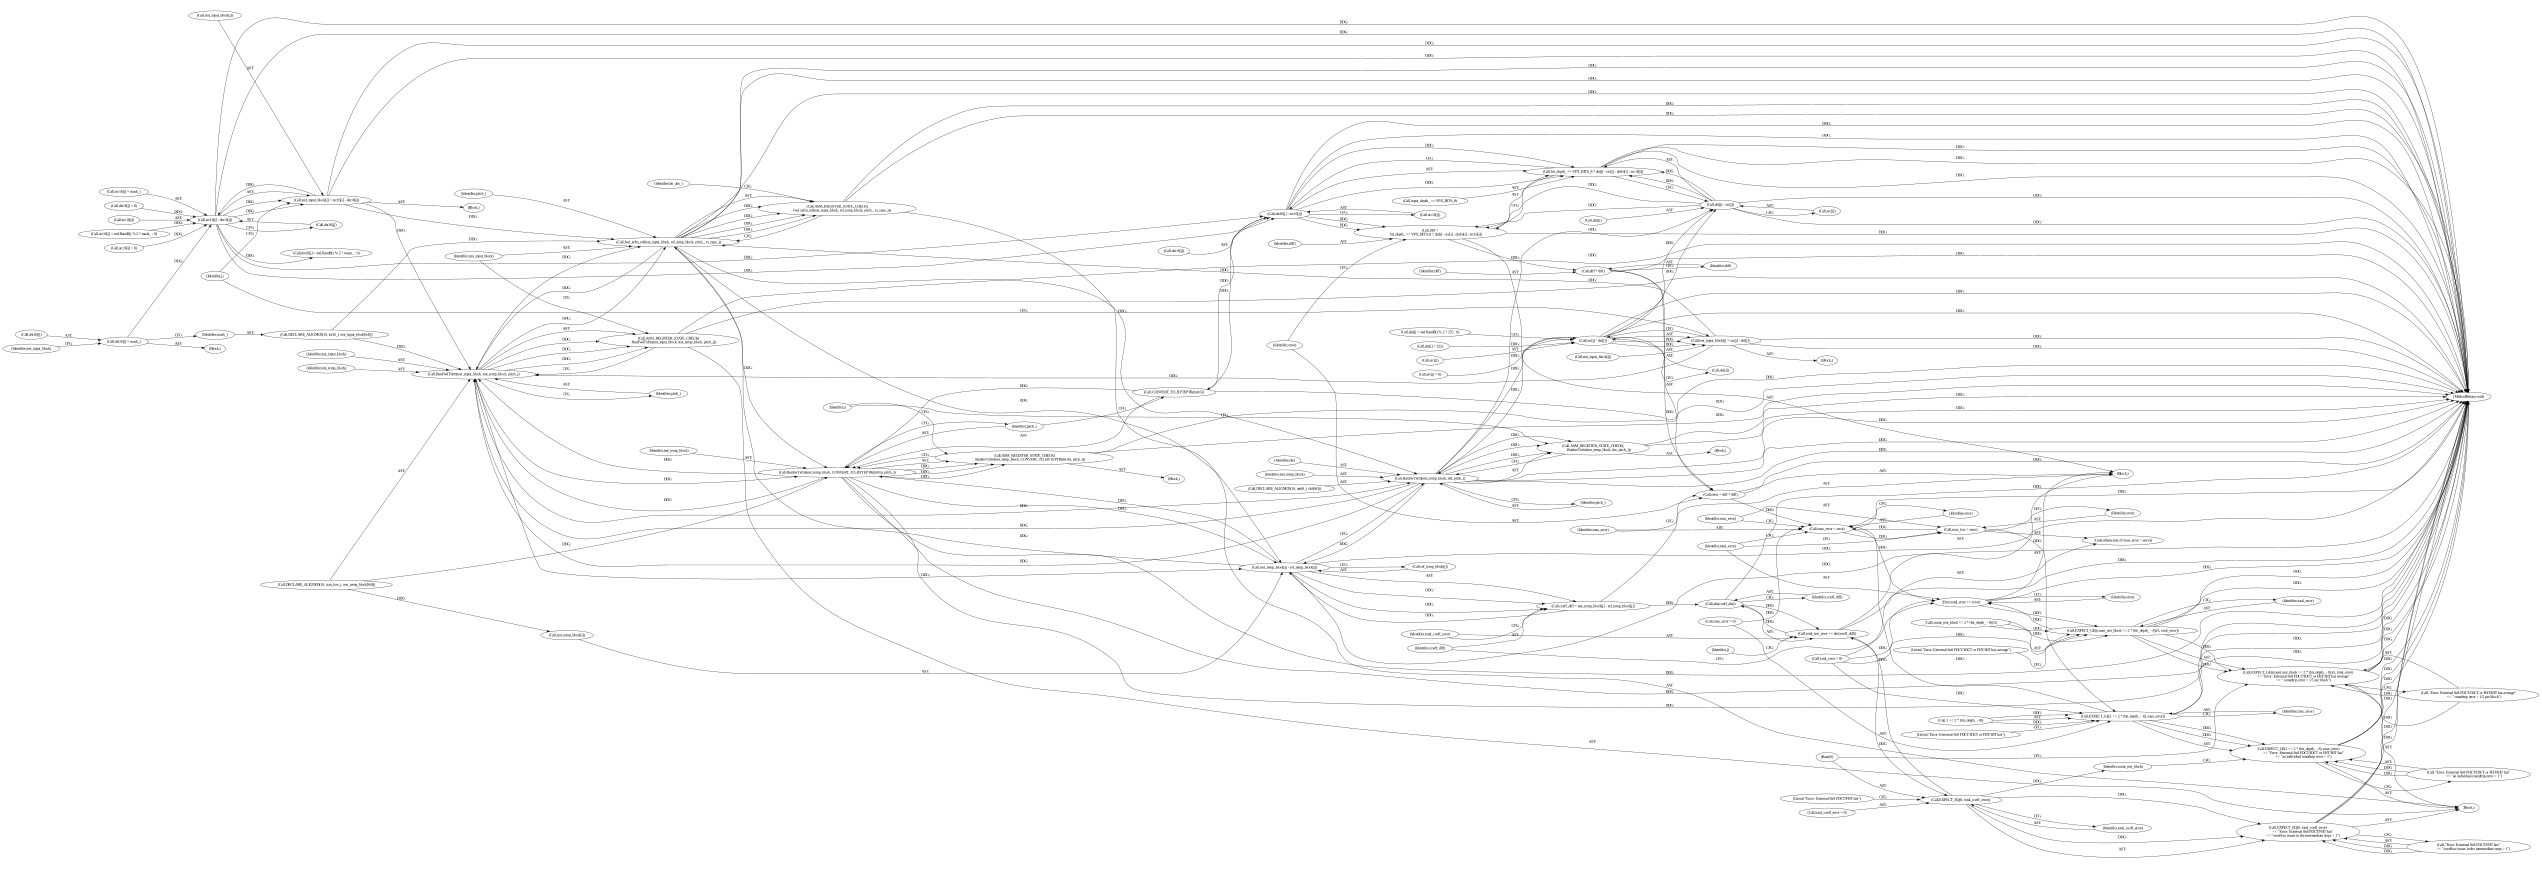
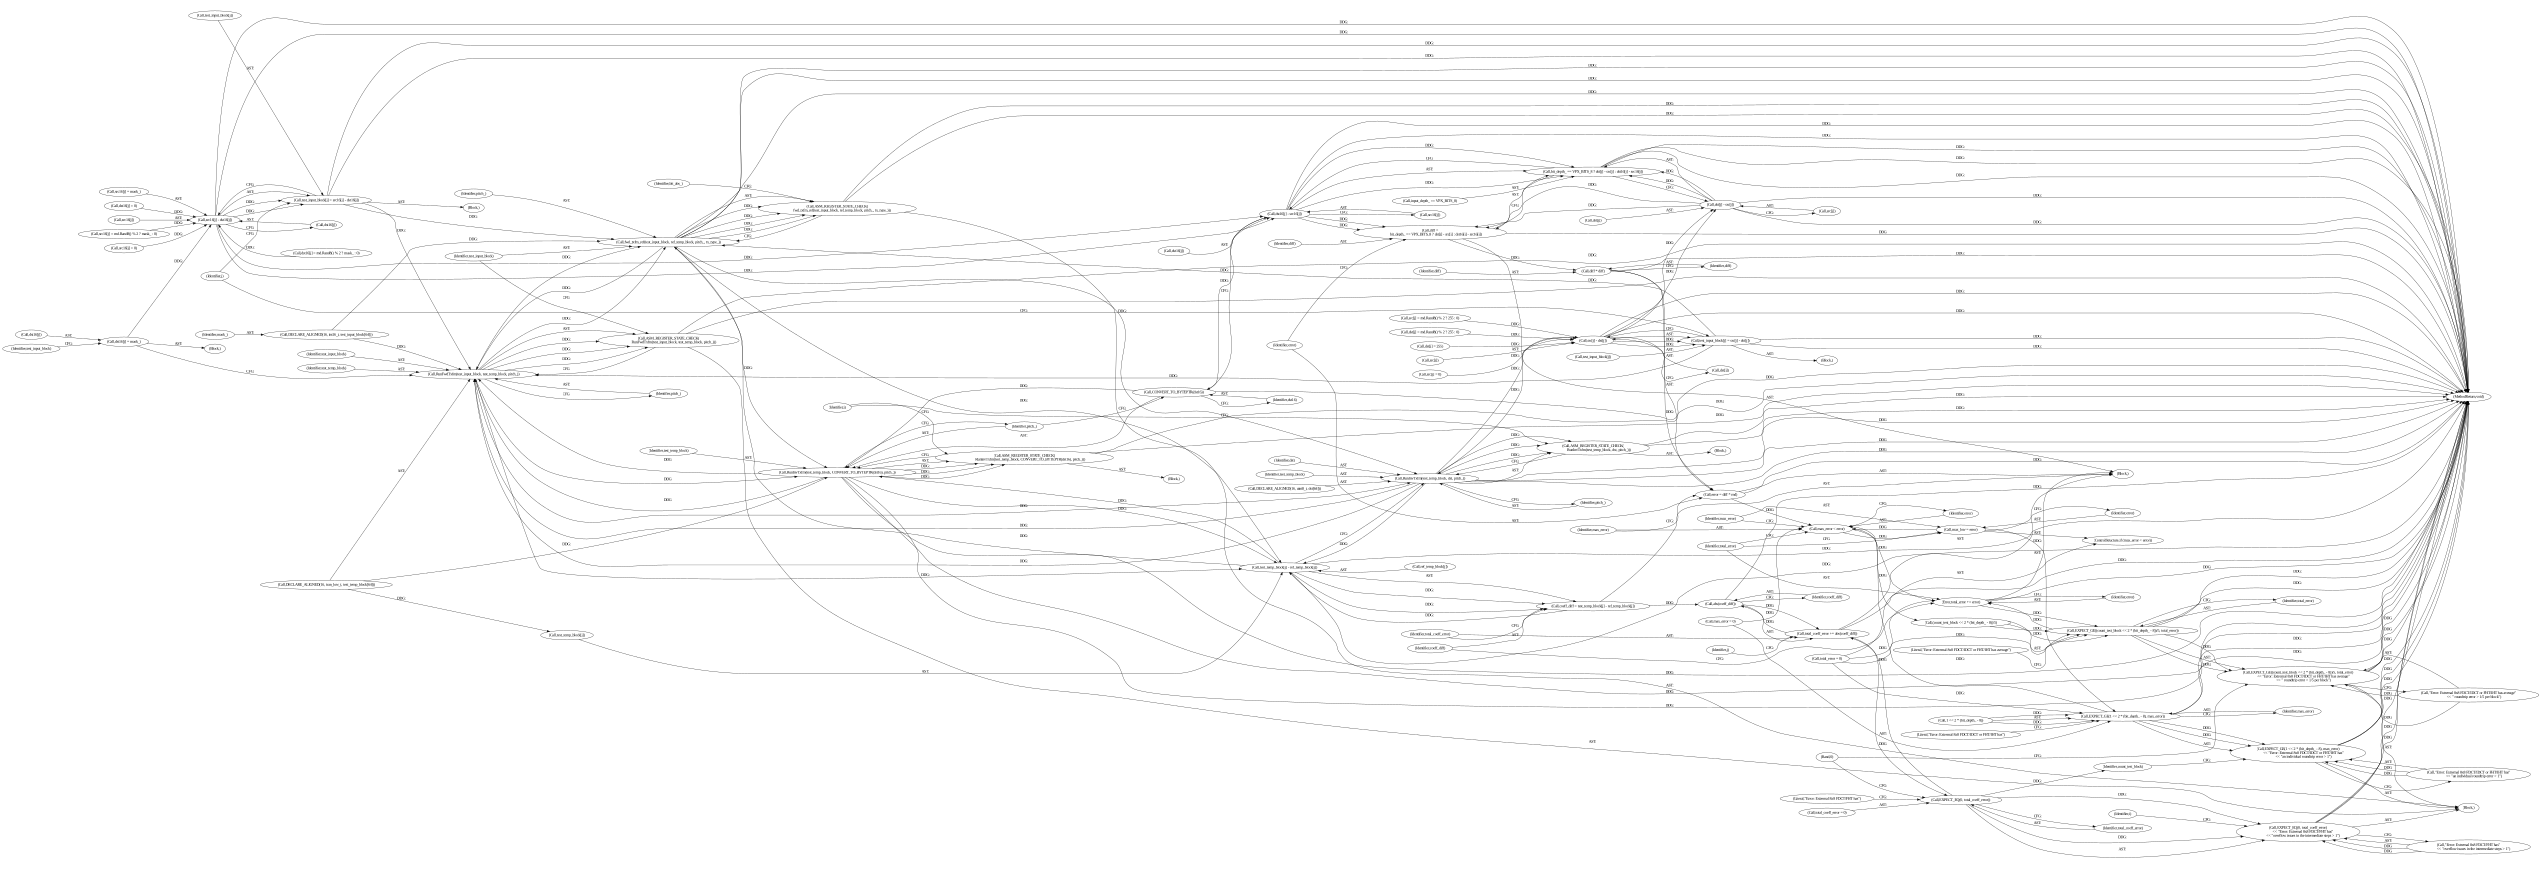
edge "(Call,test_input_block[j] = src16[j] - dst16[j])" -> "(Call,src16[j] - dst16[j])": label "DDG: " -> "CFG: "
edge "(Call,src16[j] - dst16[j])" -> "(Call,dst16[j] = rnd.Rand8() % 2 ? mask_ : 0)": reversed
edge "(Call,RunInvTxfm(test_temp_block, dst, pitch_))" -> "(Call,dst[j] - src[j])": removed, label "DDG:"
edge "(Call,dst16[j] - src16[j])" -> "(Call,CONVERT_TO_BYTEPTR(dst16))": label "DDG: " -> "CFG: "
node "(Call,src[j] = rnd.Rand8() % 2 ? 255 : 0)": added
edge "(Call,dst[j] = rnd.Rand8() % 2 ? 255 : 0)" -> "(Call,src[j] - dst[j])": label "CFG: " -> "DDG: "
edge "(Call,dst16[j] = mask_)" -> "(Identifier,mask_)": now "(Call,dst16[j] = mask_)" -> "(Call,RunFwdTxfm(test_input_block, test_temp_block, pitch_))"
node "(Identifier,dst16)": added
edge "(Call,max_error < error)" -> "(MethodReturn,void)": now "(Call,max_error < error)" -> "(Call,(count_test_block << 2 * (bit_depth_ - 8))/5)"
node "(Call,error = diff * diff)": label "(Call,error = diff * diff)" -> "(Call,error = diff * rnd)"
edge "(Call,test_temp_block[j] - ref_temp_block[j])" -> "(Call,ref_temp_block[j])": removed, label "CFG:"
node "(Call,abs(coeff_abs))": label "(Call,abs(coeff_abs))" -> "(Call,abs(coeff_diff))"
node "(Call,total_test_error += abs(coeff_diff))": label "(Call,total_test_error += abs(coeff_diff))" -> "(Call,total_coeff_error += abs(coeff_diff))"
edge "(Rand,0)" -> "(Call,EXPECT_EQ(0, total_coeff_error))": label "AST: " -> "CFG: "
node "(Identifier,i)": added
